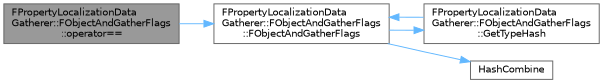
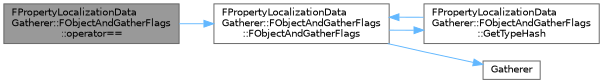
node "HashCombine": label "HashCombine" -> "Gatherer"
